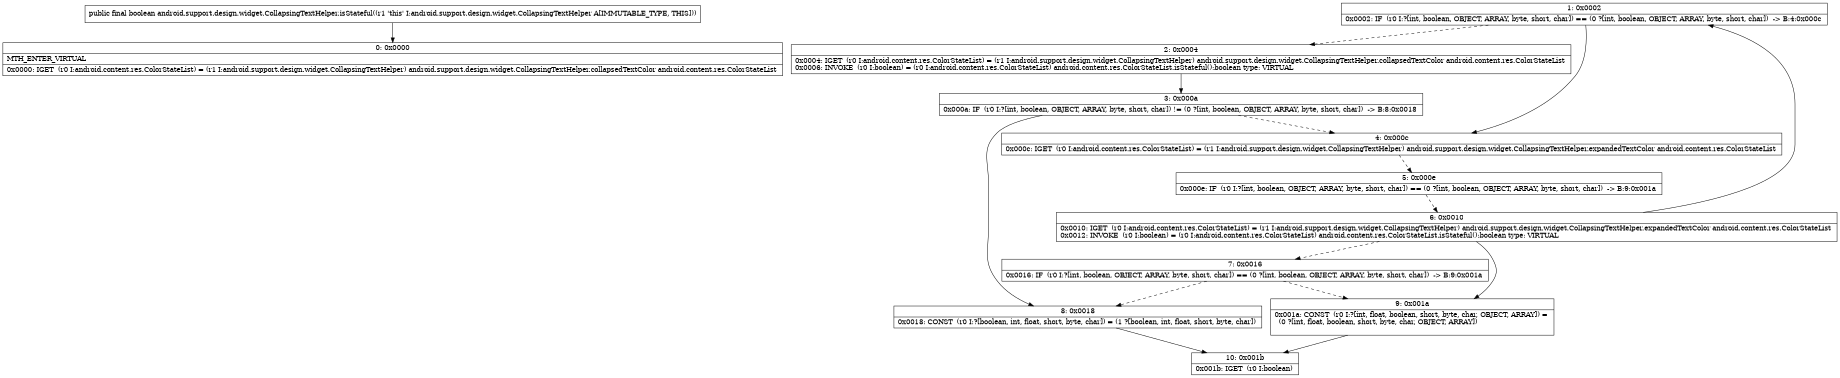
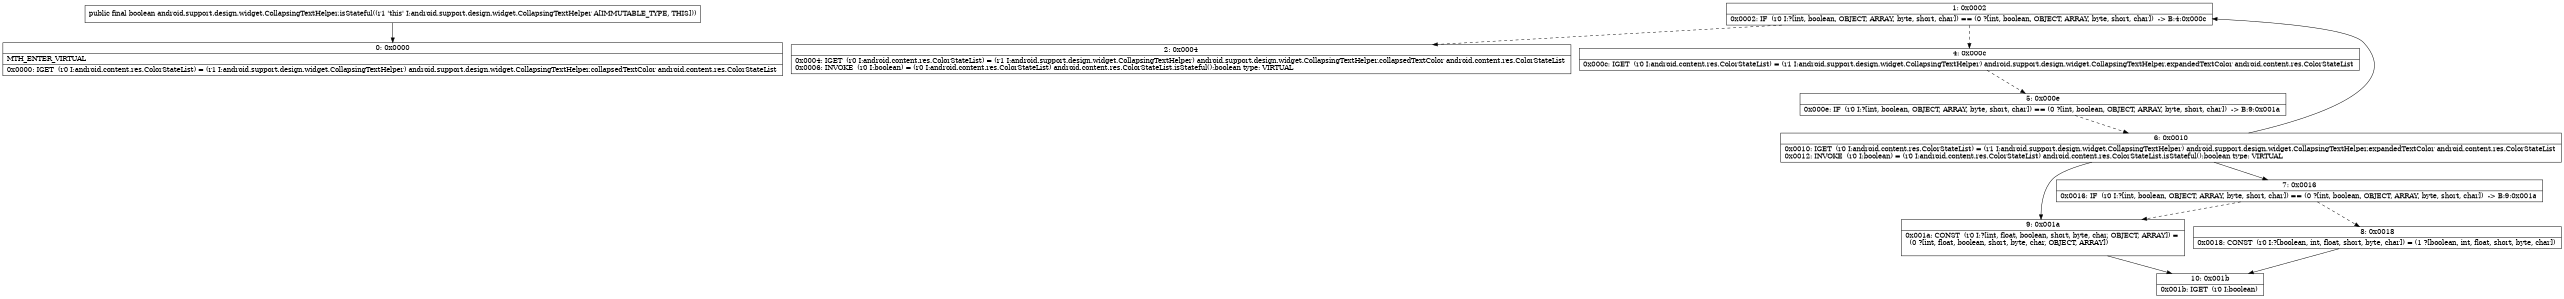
edge "1: 0x0002" -> "4: 0x000c": style solid -> dashed
node "3: 0x000a": removed
edge "6: 0x0010" -> "7: 0x0016": style dashed -> solid
